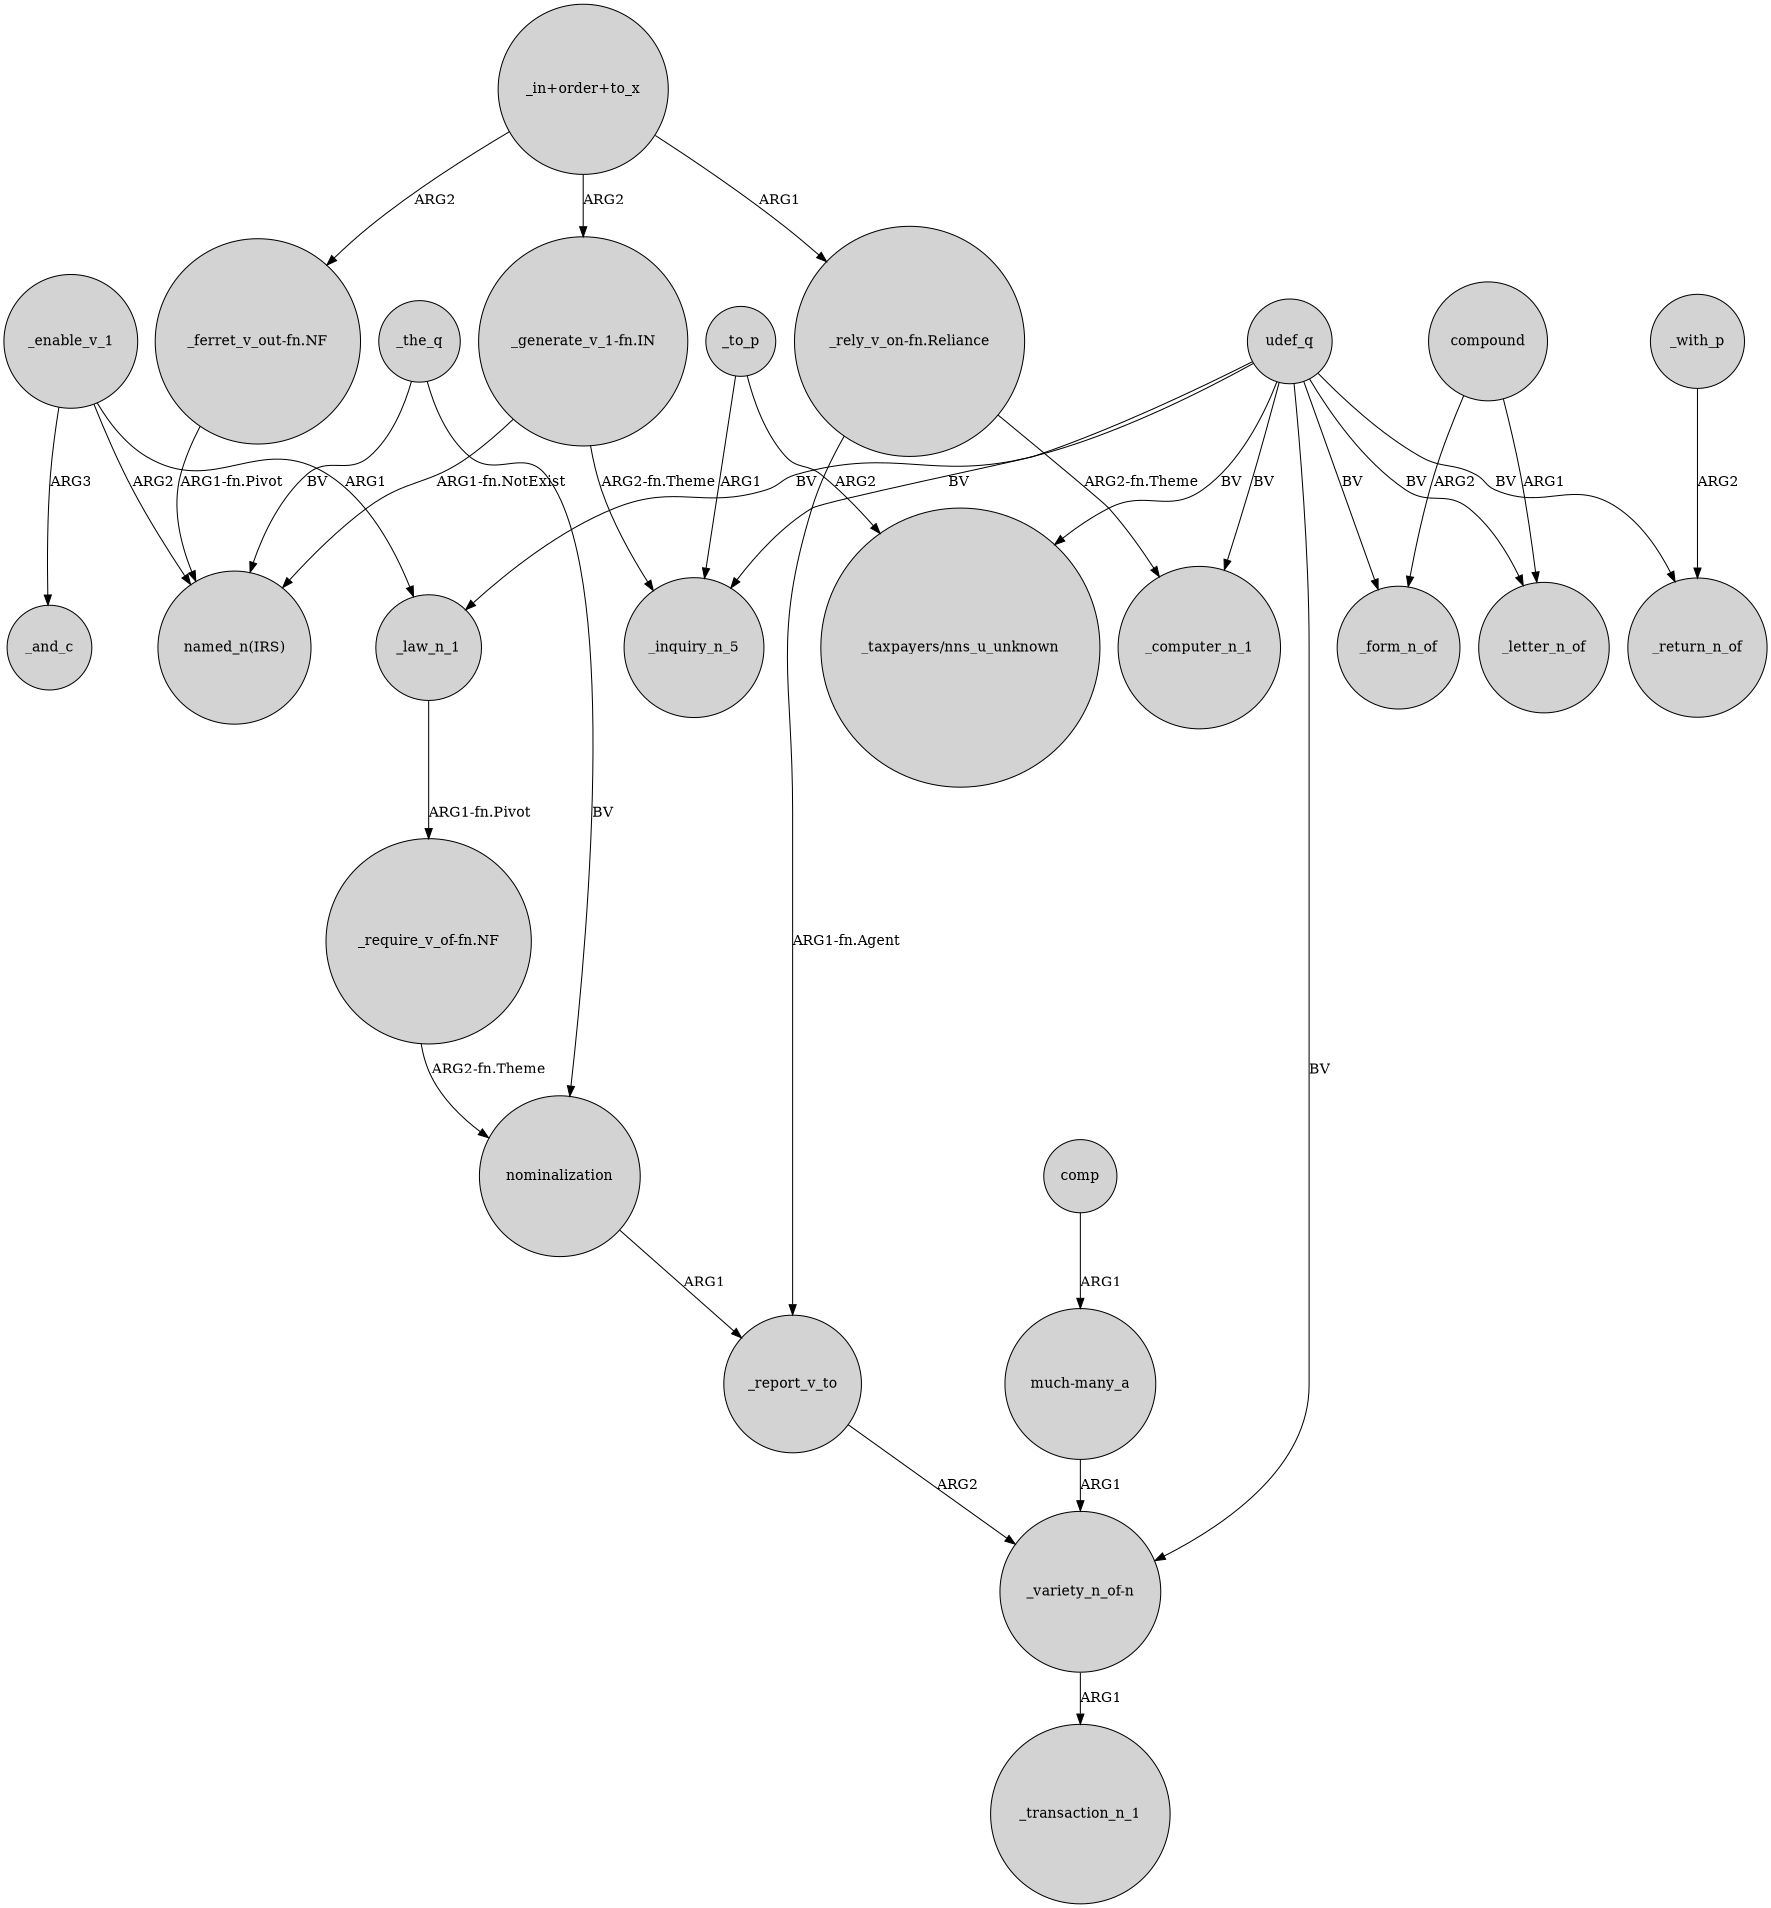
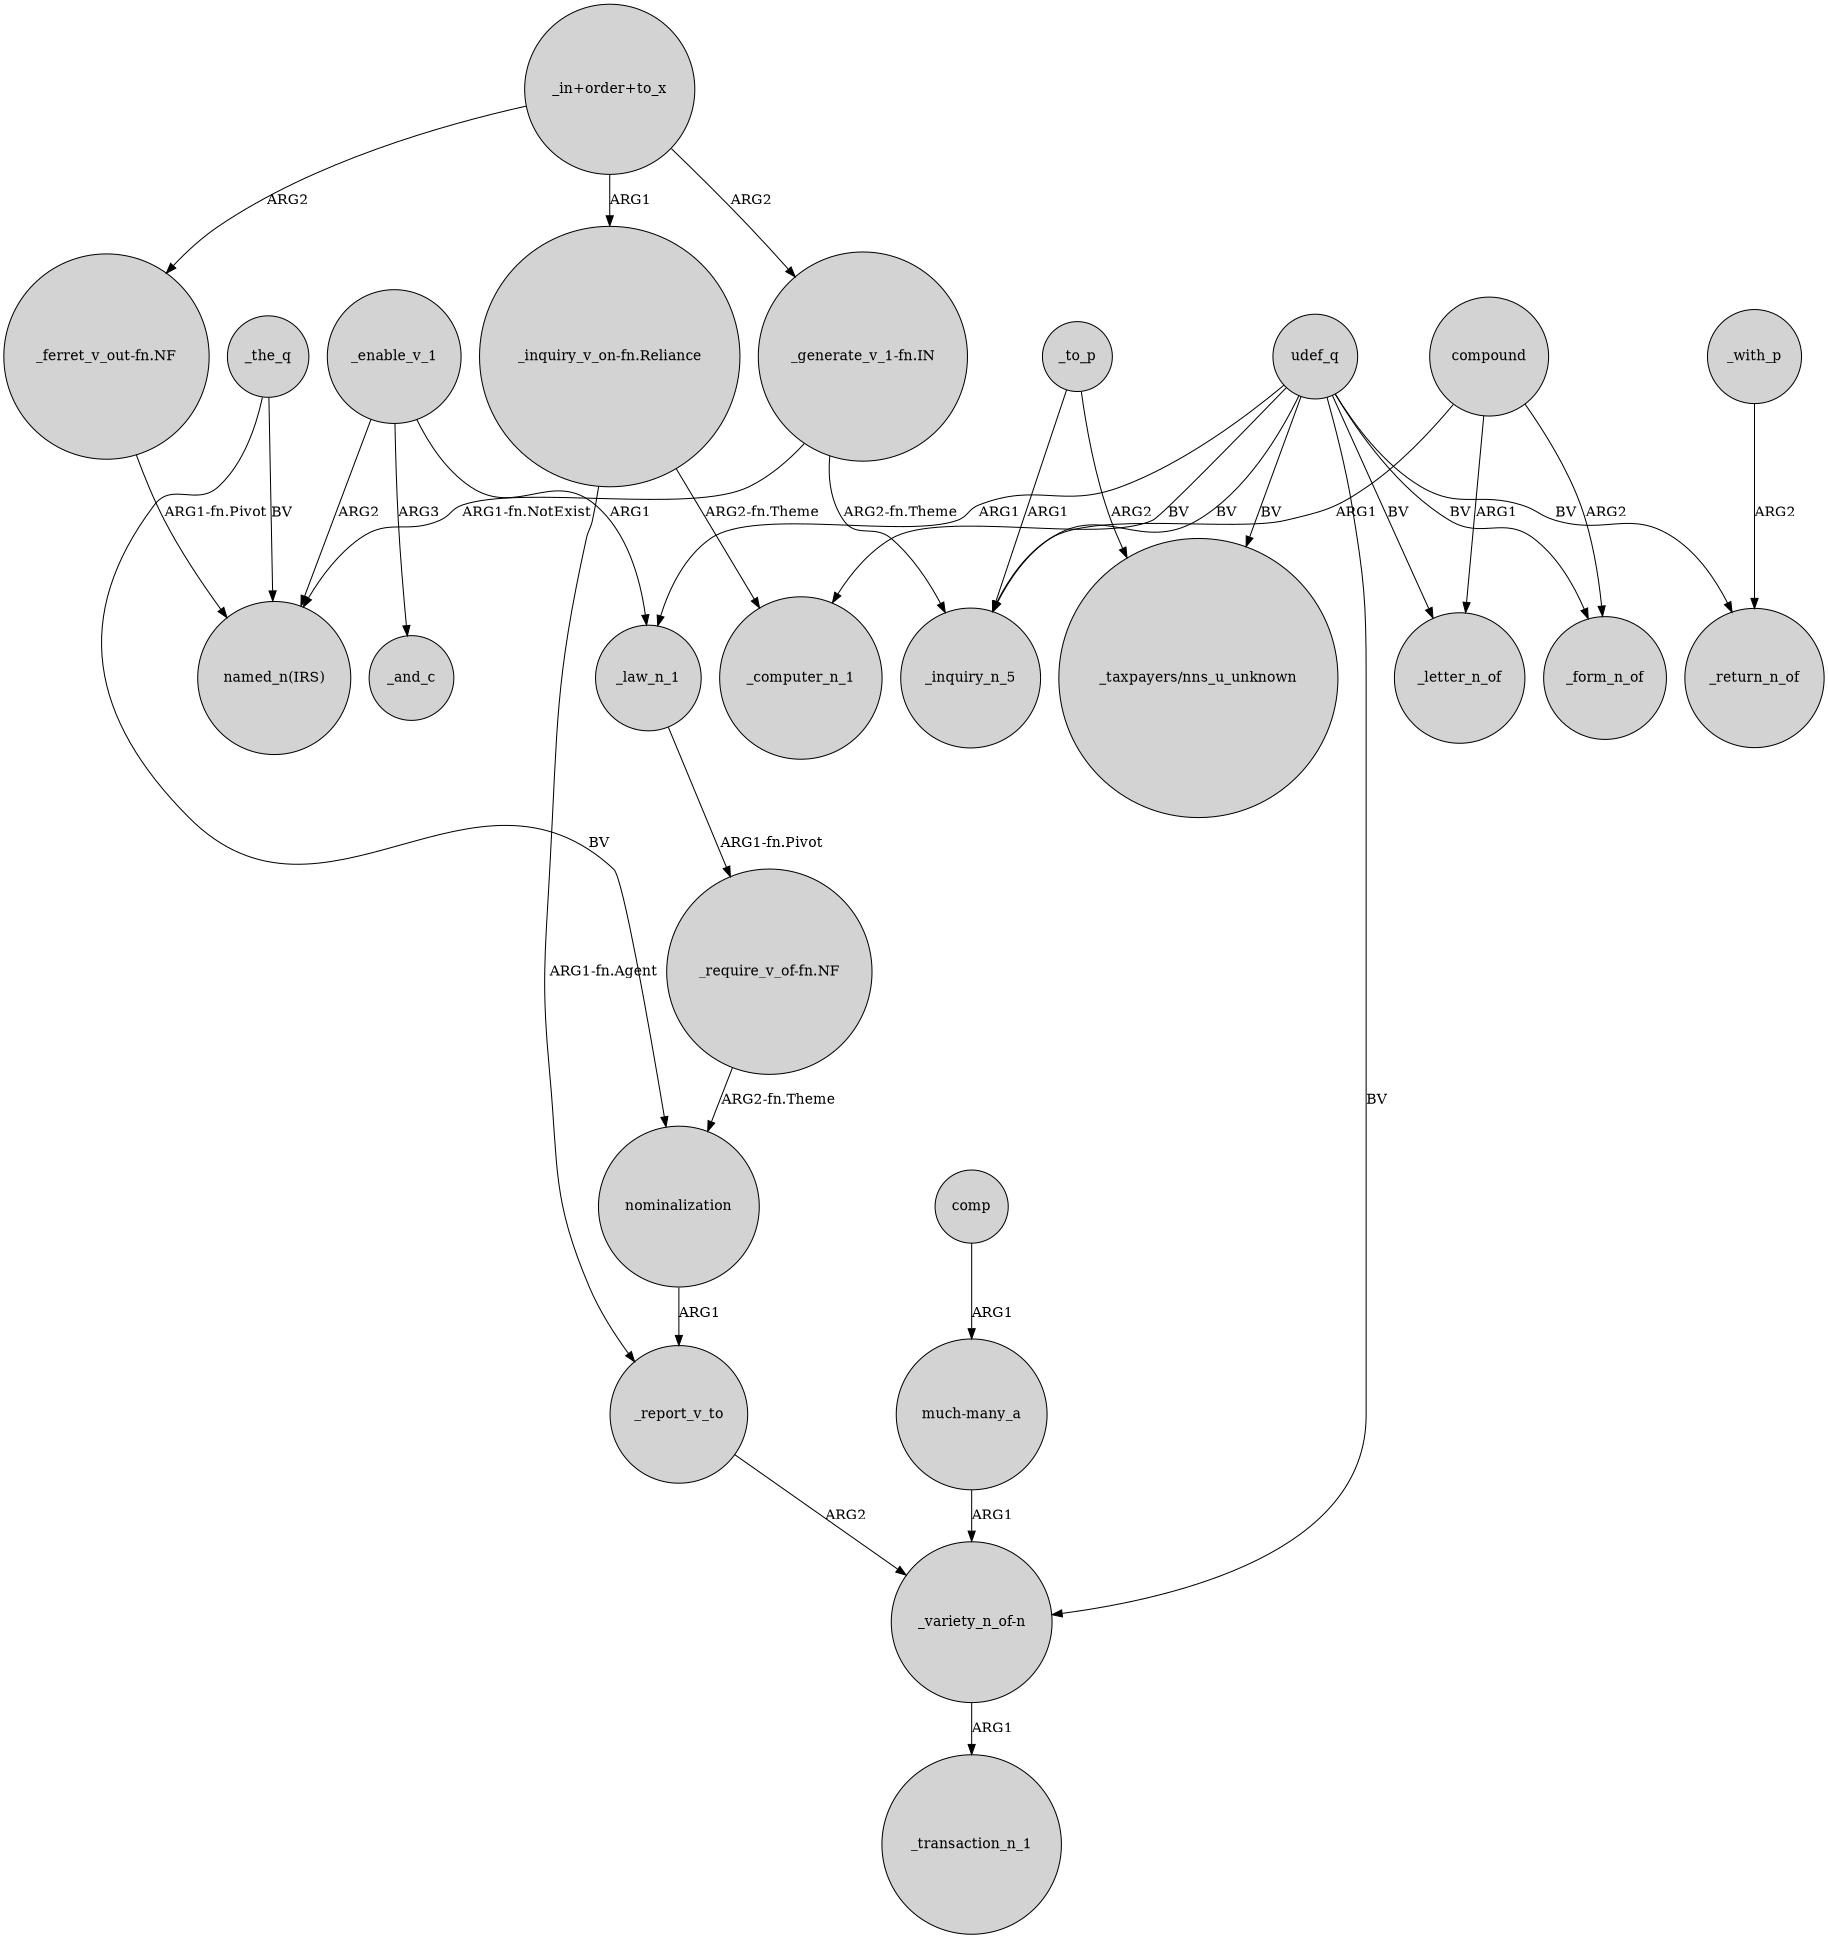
node "_rely_v_on-fn.Reliance": label "_rely_v_on-fn.Reliance" -> "_inquiry_v_on-fn.Reliance"
edge "udef_q" -> "_law_n_1": label "BV" -> "ARG1"
edge "compound" -> "_inquiry_n_5": added, label "ARG1"
